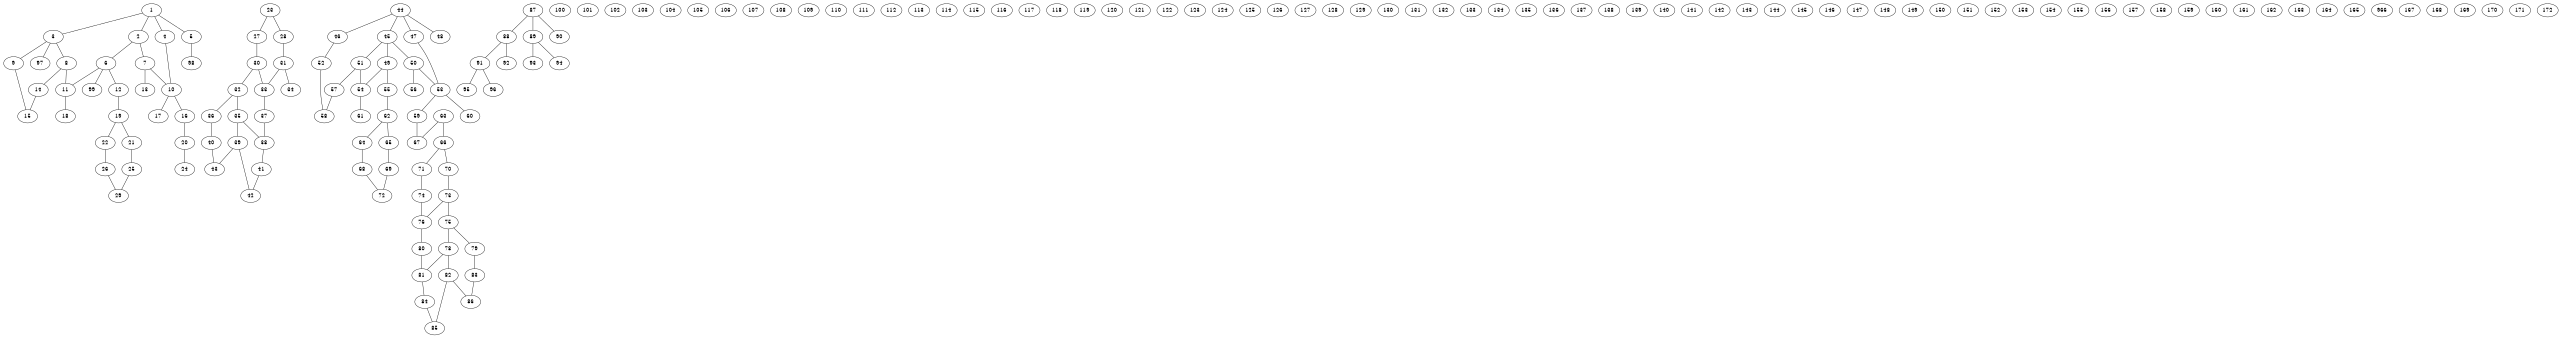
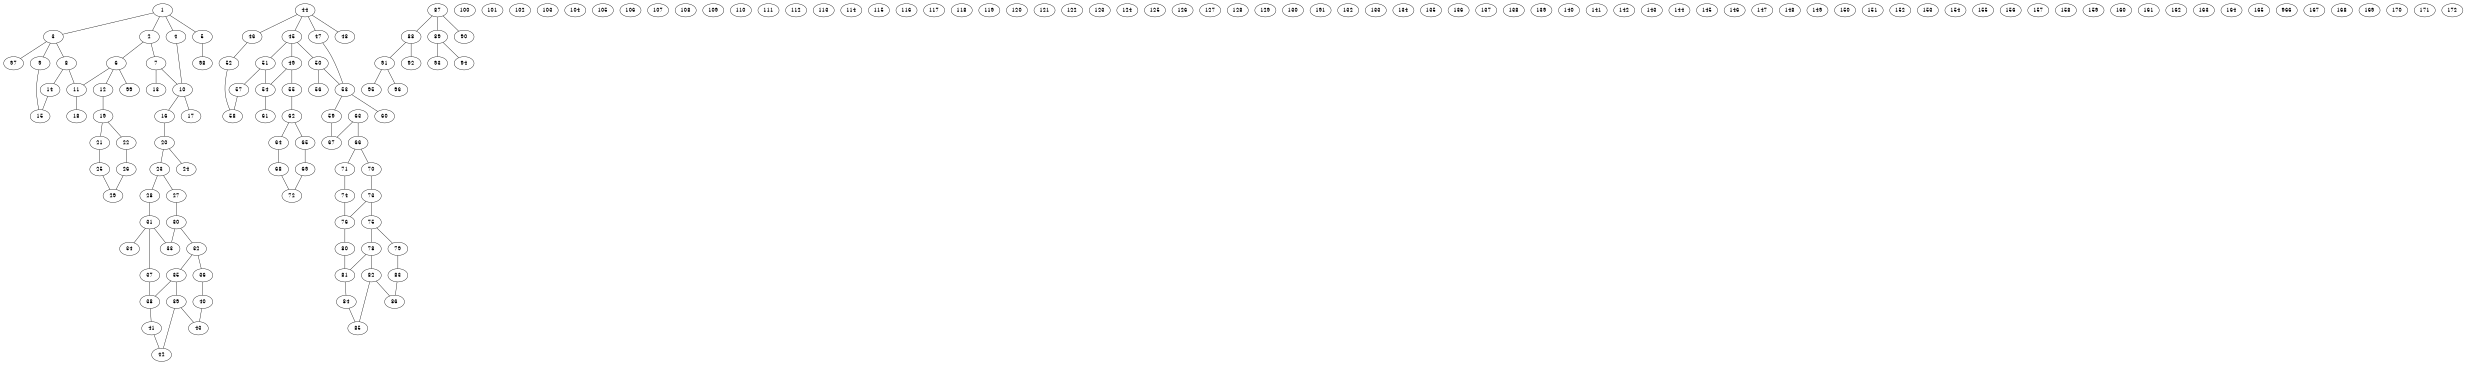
node "131": label "131" -> "191"
edge "33" -- "37": now "31" -- "37"
edge "20" -- "23": added
